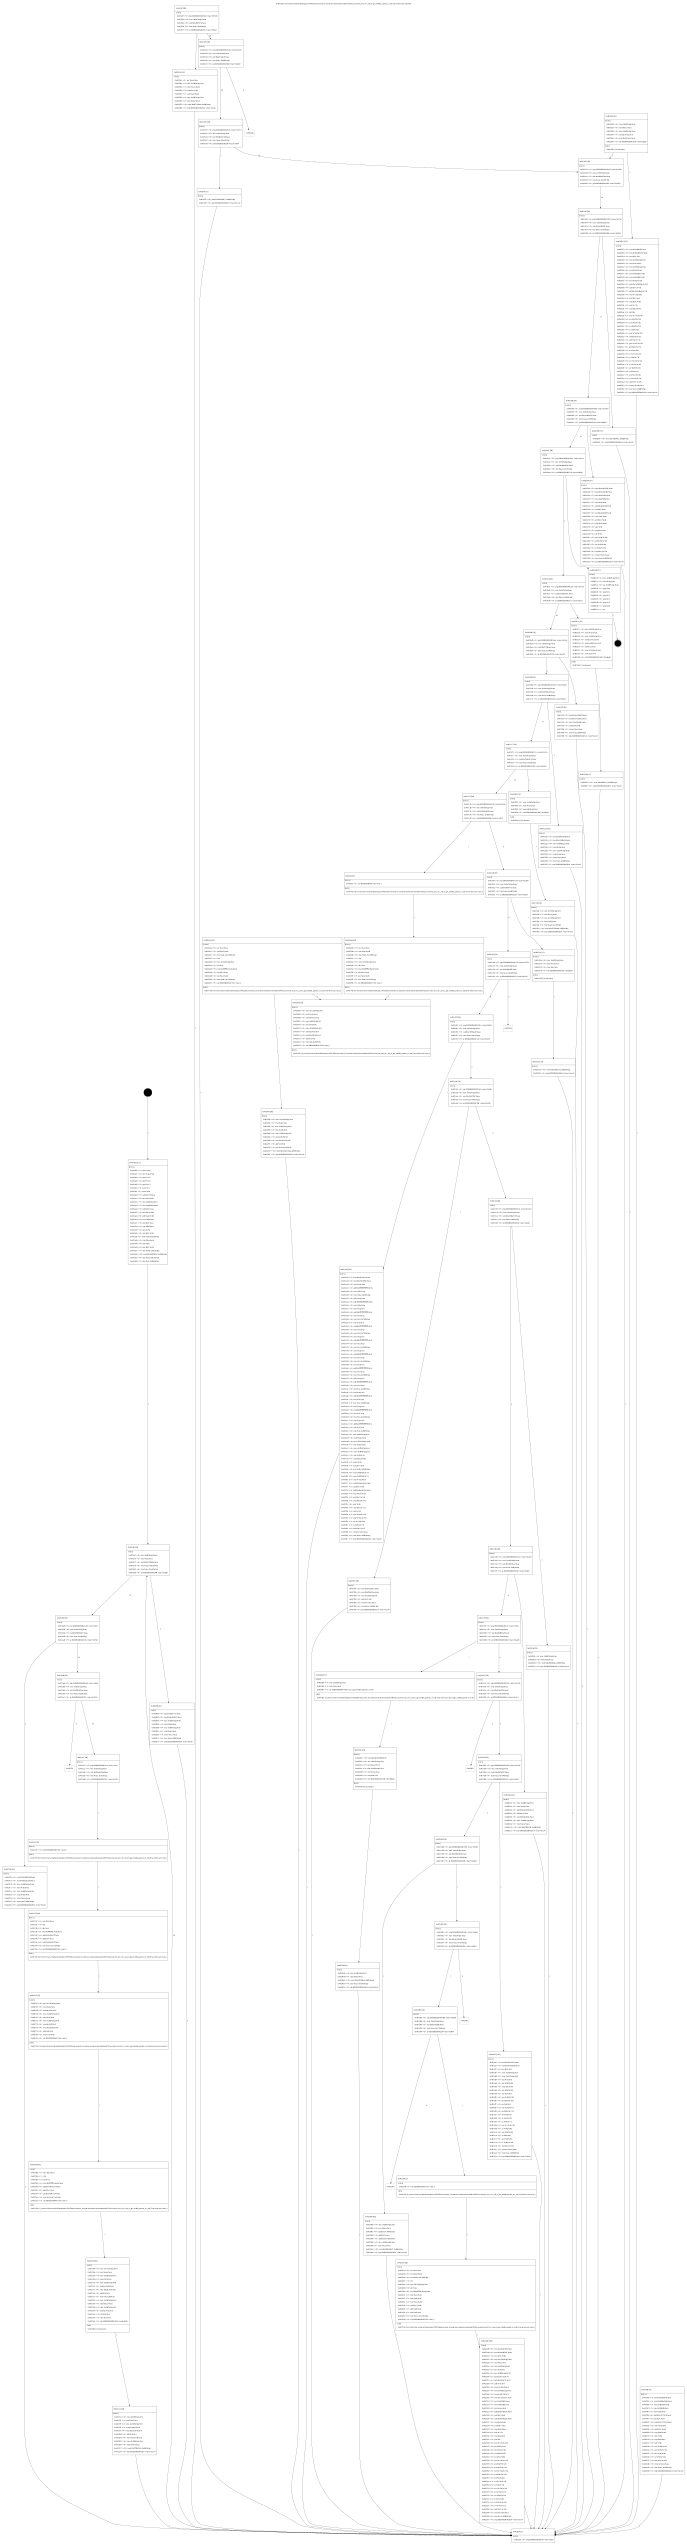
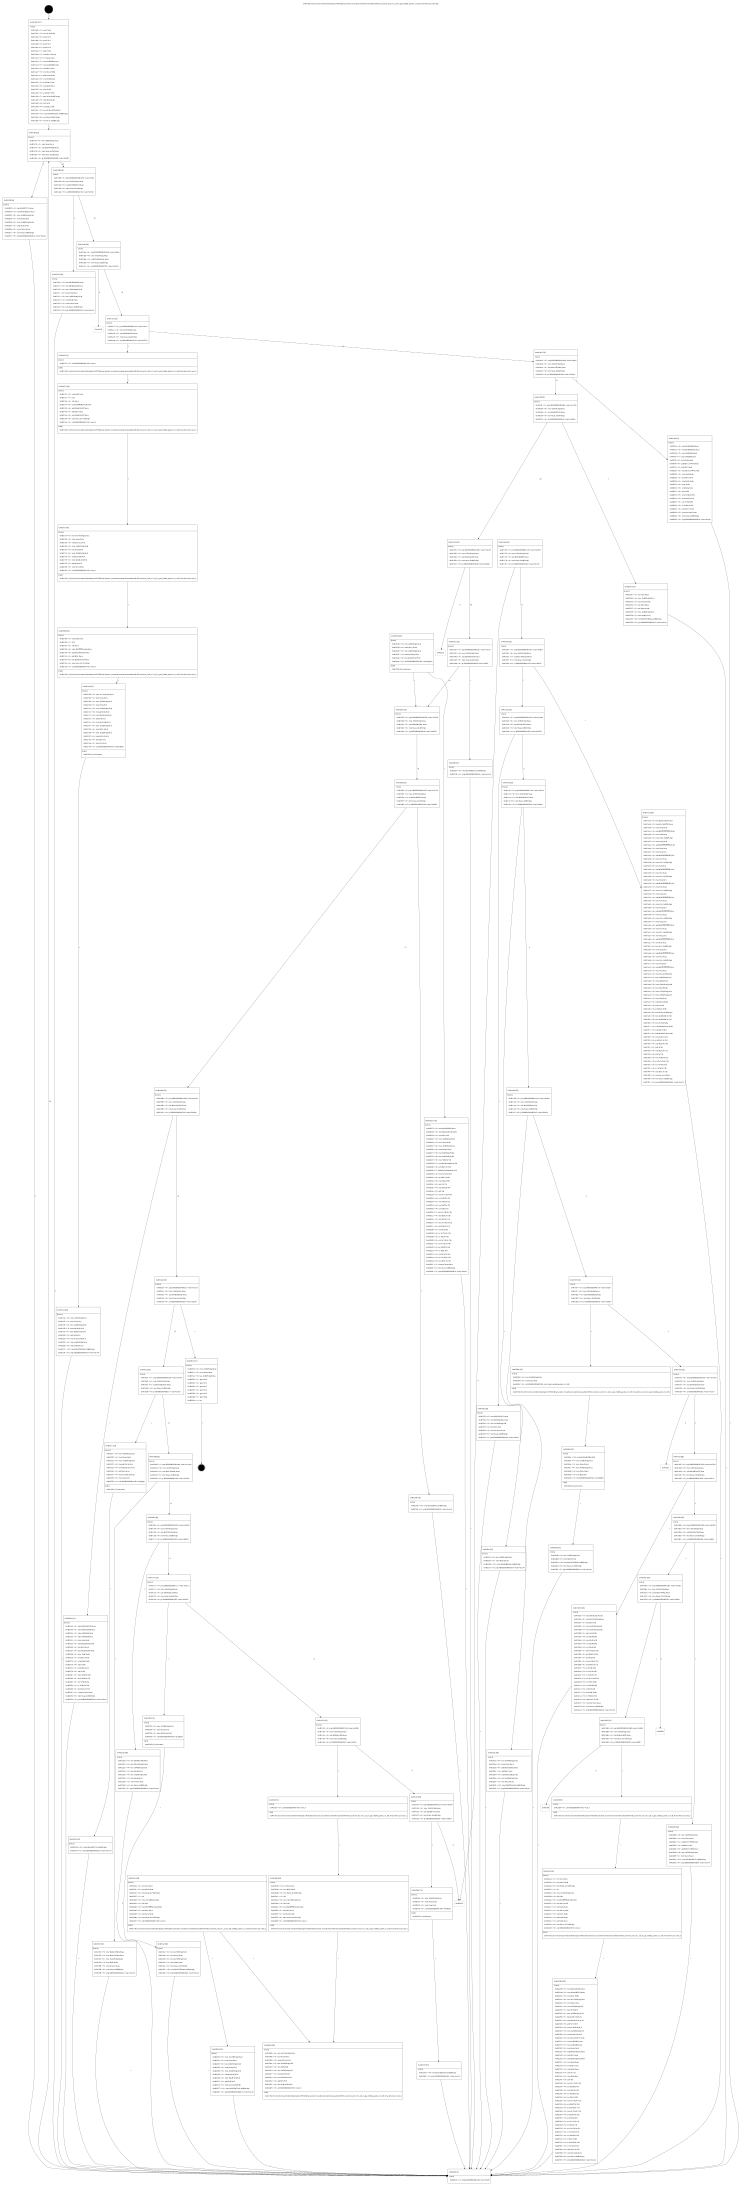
node "0x401ae3 [28]": added
edge "0x401c4f [28]" -> "0x401c6b [28]": now "0x401c4f [28]" -> "0x402622"
